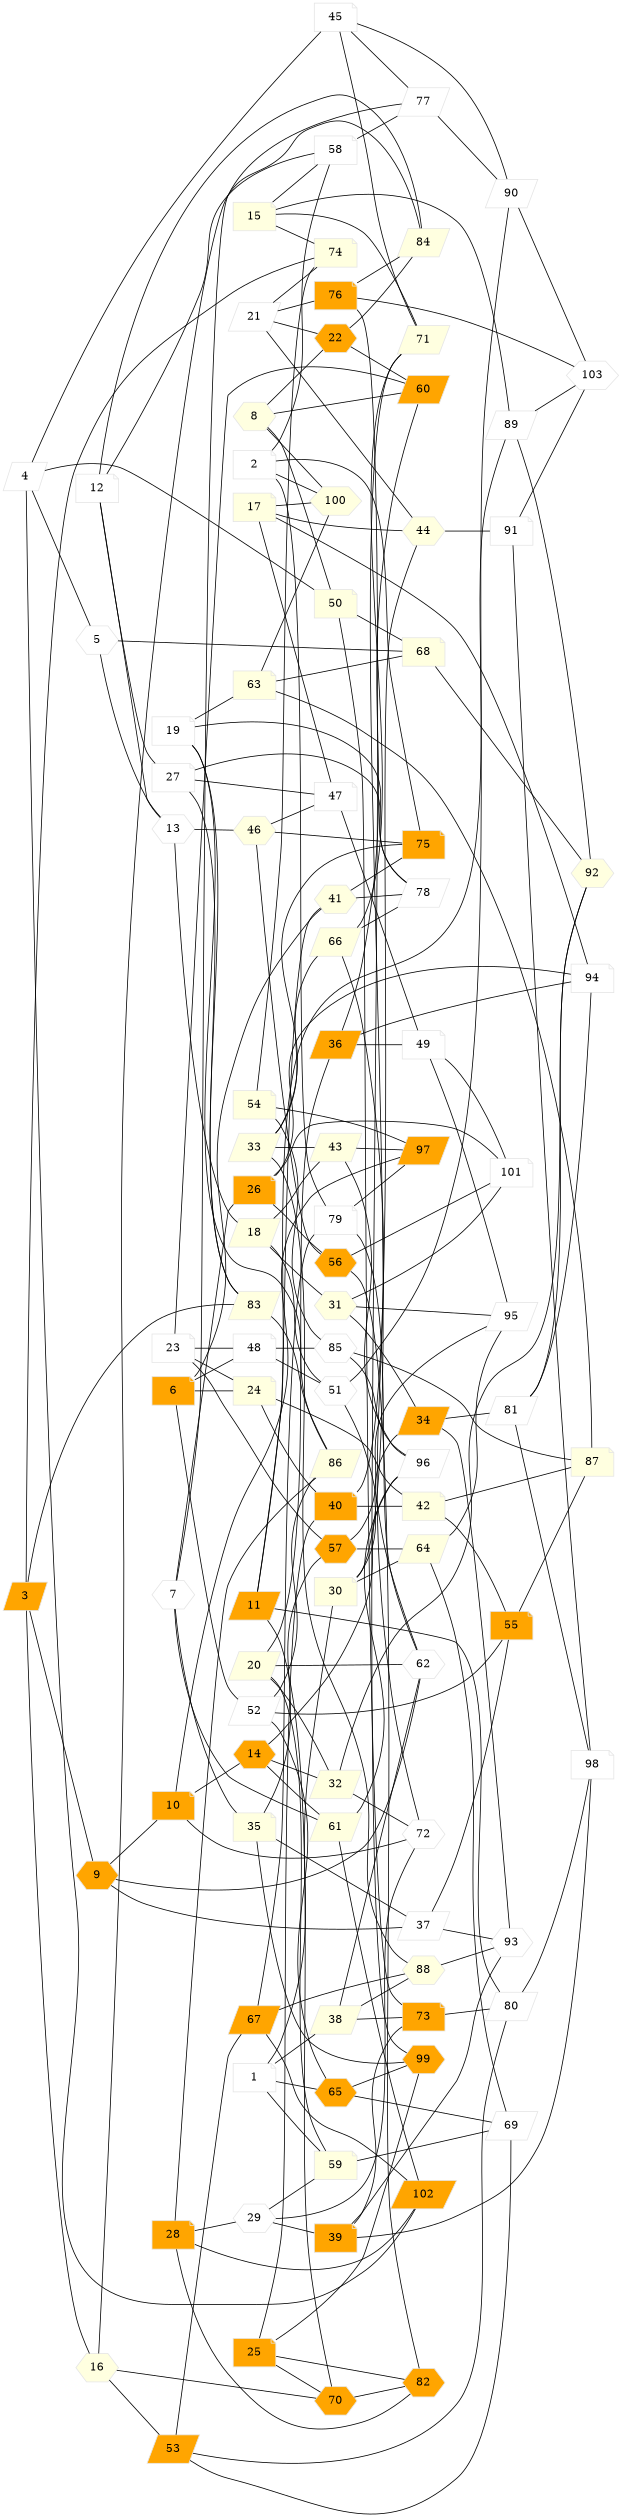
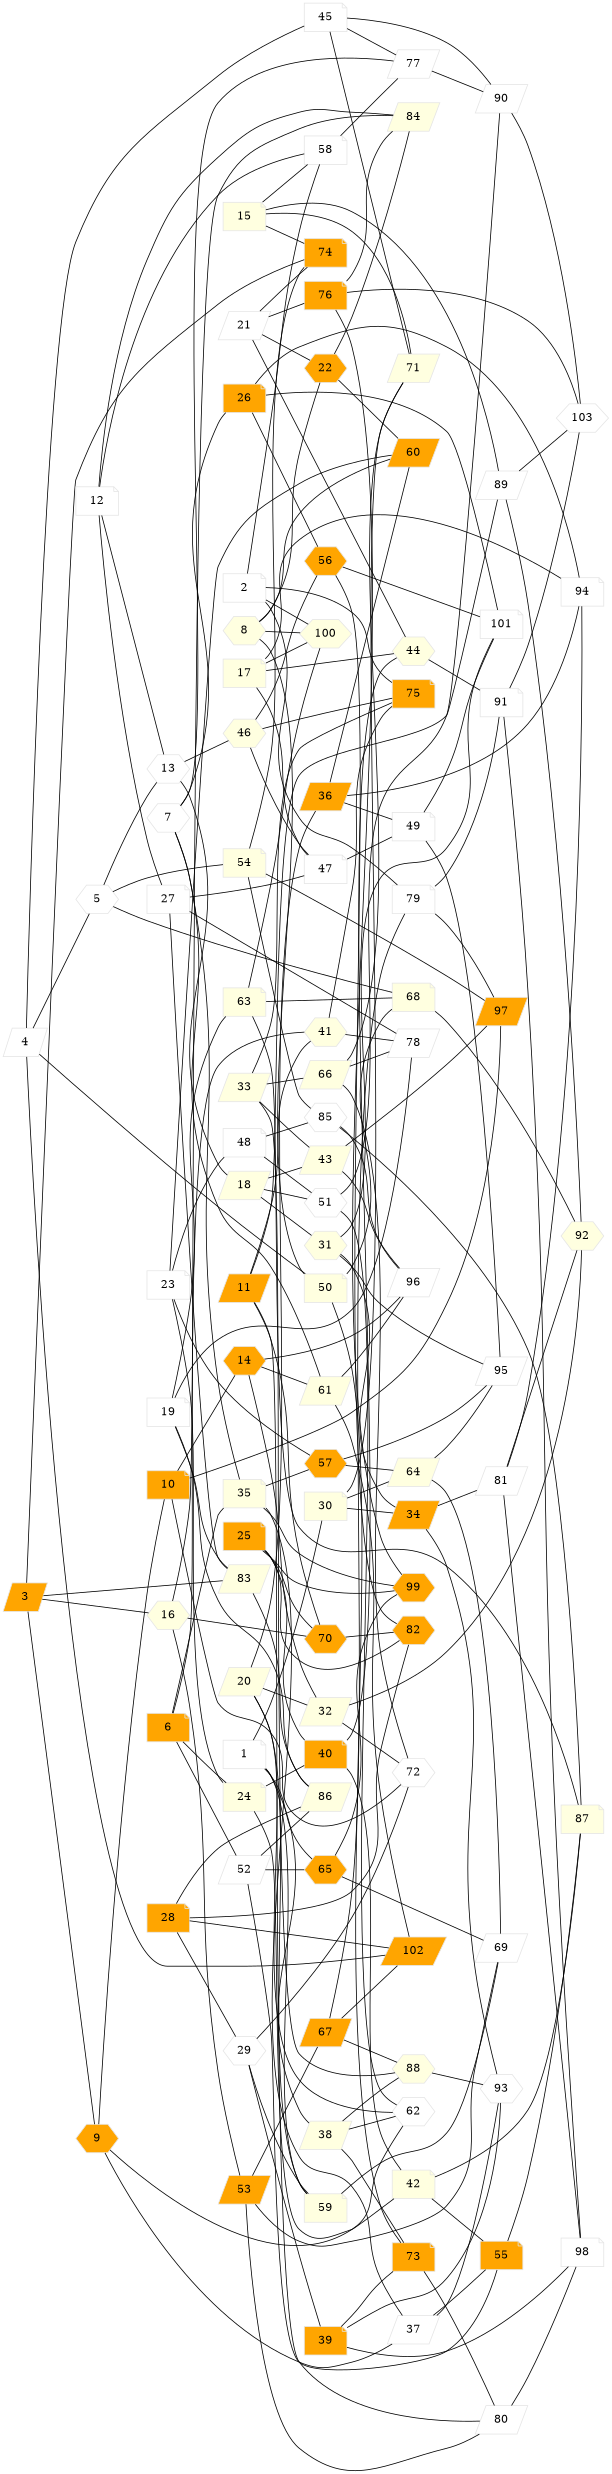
node "74": fillcolor lightyellow -> orange
edge "54" -- "5": added
edge "48" -- "6": now "35" -- "6"
edge "79" -- "62": now "79" -- "91"
